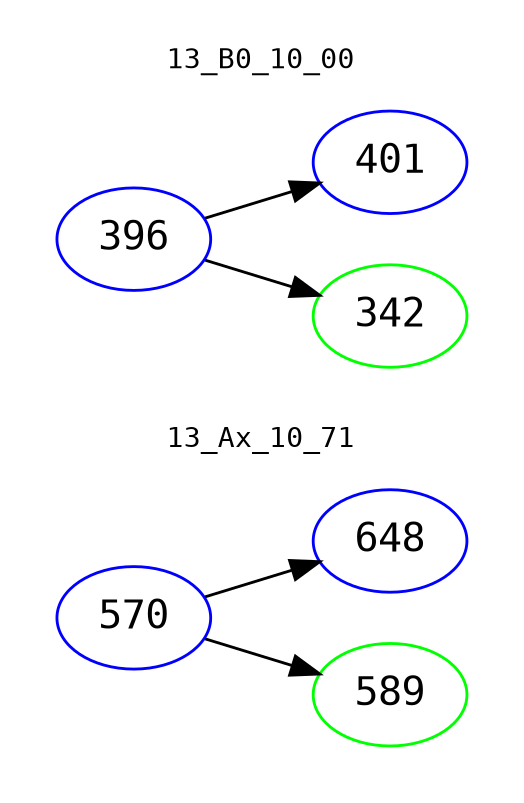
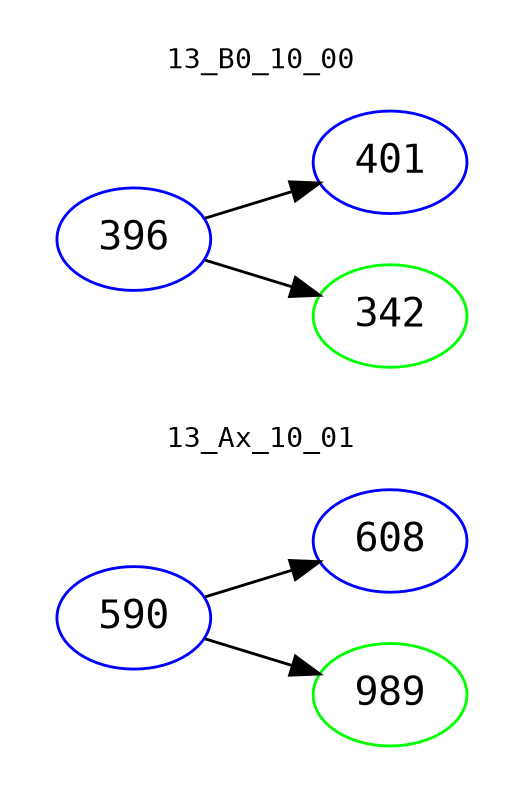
cluster "13_Ax_10_71": label "13_Ax_10_71" -> "13_Ax_10_01"
node "648": label "648" -> "608"
node "570": label "570" -> "590"
node "589": label "589" -> "989"
